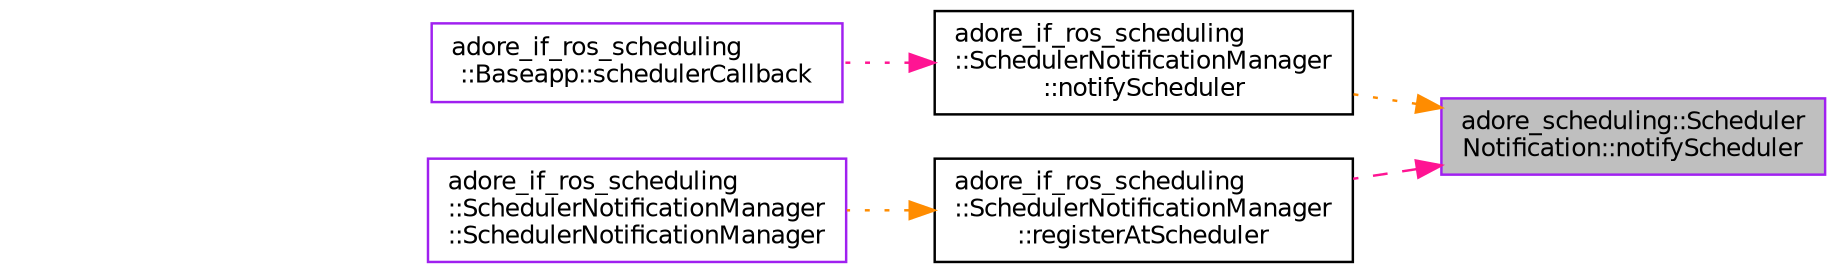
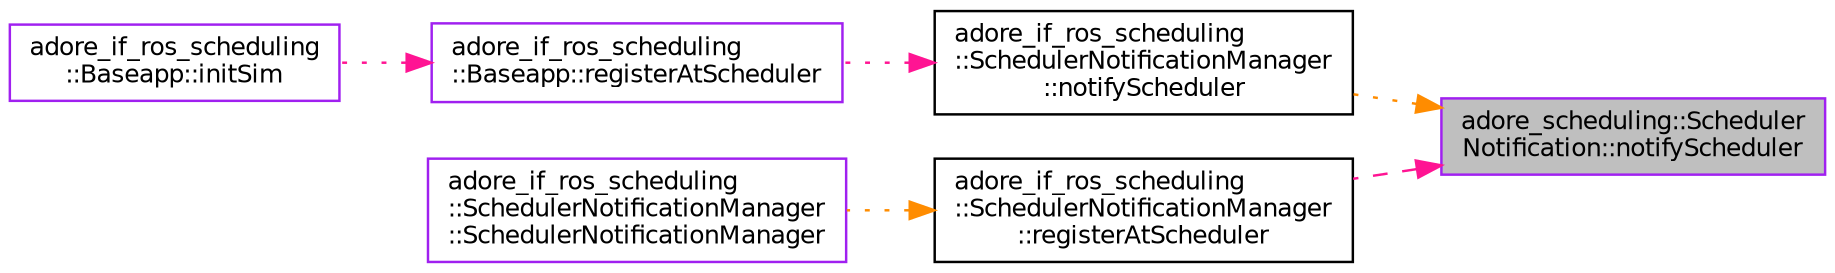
node "adore_if_ros_scheduling ::Baseapp::initSim": added
node "adore_if_ros_scheduling ::Baseapp::schedulerCallback": label "adore_if_ros_scheduling ::Baseapp::schedulerCallback" -> "adore_if_ros_scheduling ::Baseapp::registerAtScheduler"
